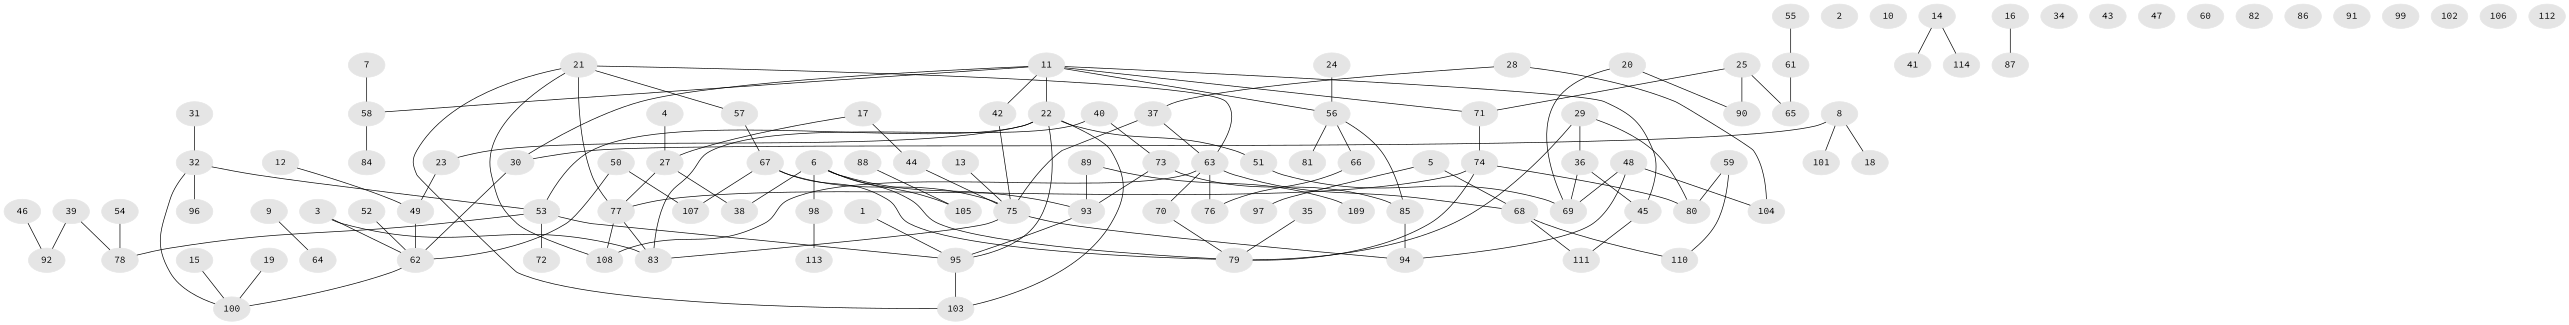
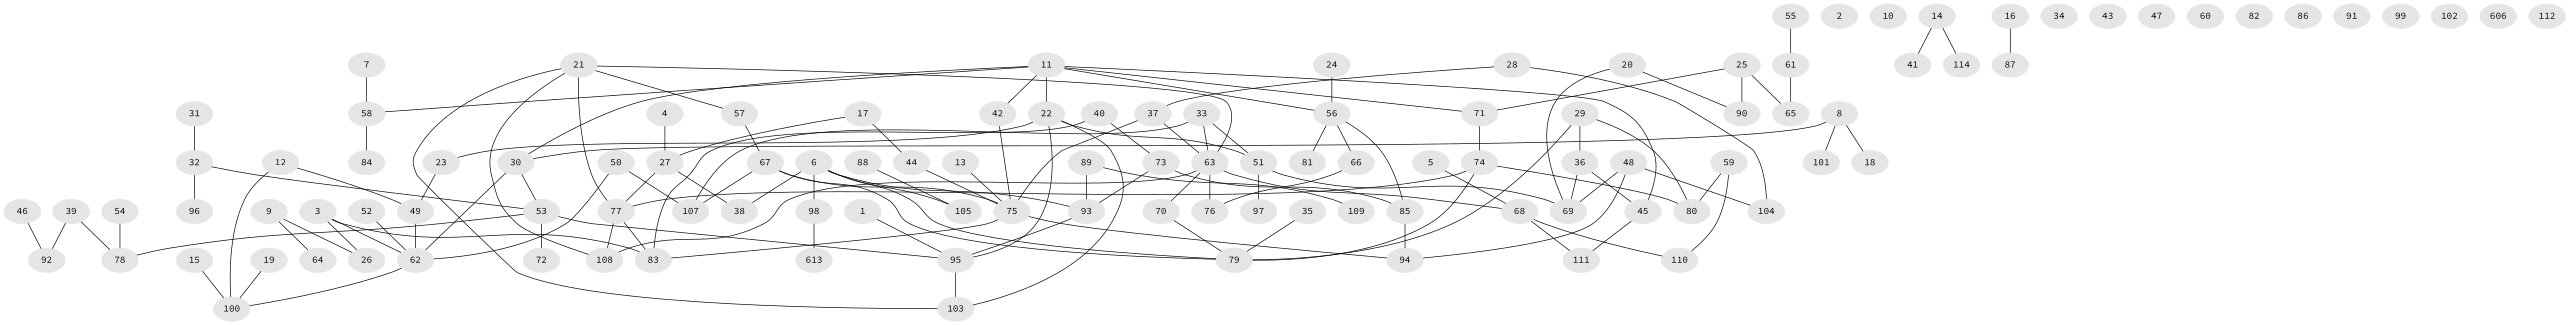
node "106": label "106" -> "606"
node "33": added
edge "22" -- "53": now "30" -- "53"
edge "5" -- "97": now "51" -- "97"
edge "32" -- "100": now "12" -- "100"
node "26": added
node "113": label "113" -> "613"
